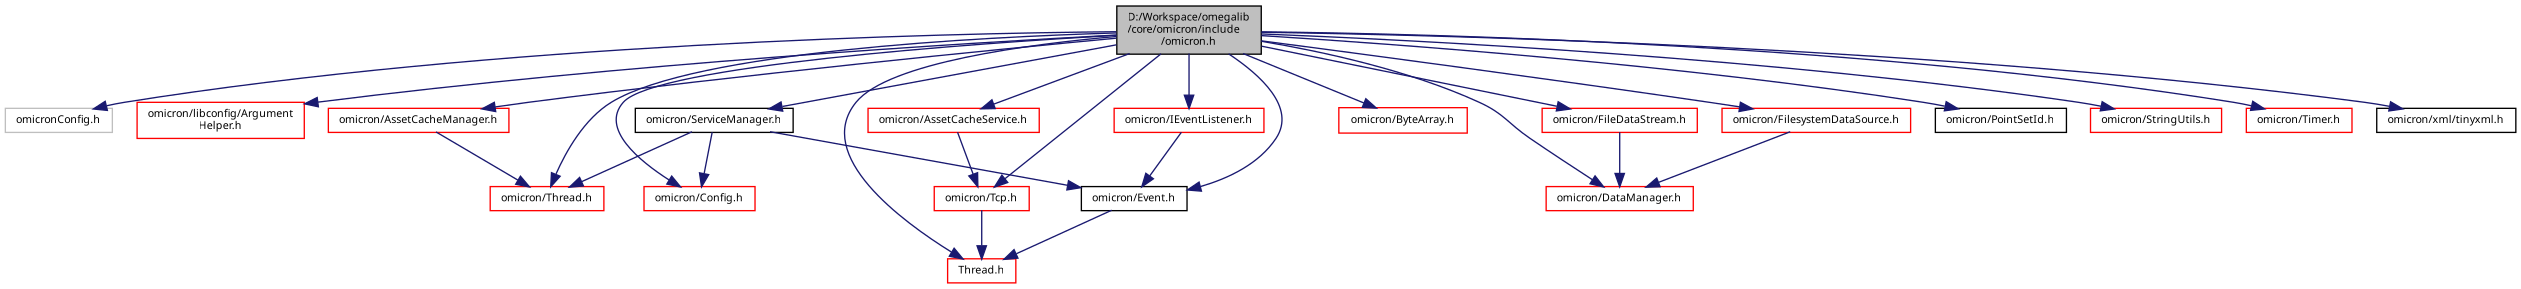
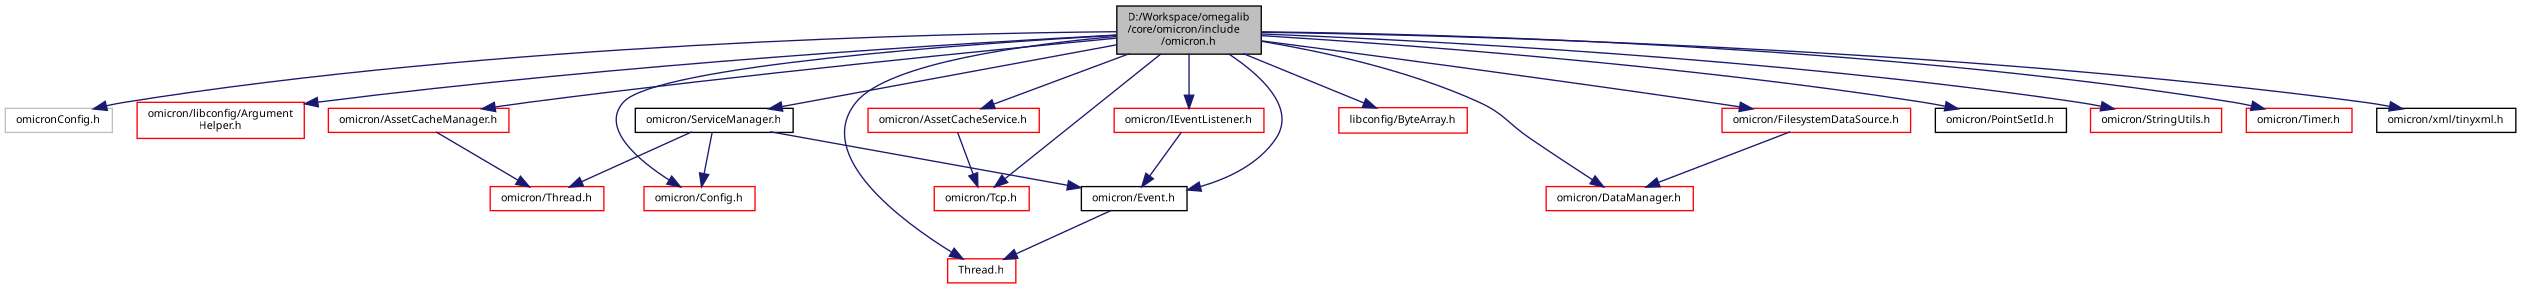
edge "D:/Workspace/omegalib /core/omicron/include /omicron.h" -> "omicron/Thread.h": removed
node "omicron/ByteArray.h": label "omicron/ByteArray.h" -> "libconfig/ByteArray.h"
node "omicron/FileDataStream.h": removed
edge "omicron/Tcp.h" -> "Thread.h": removed
